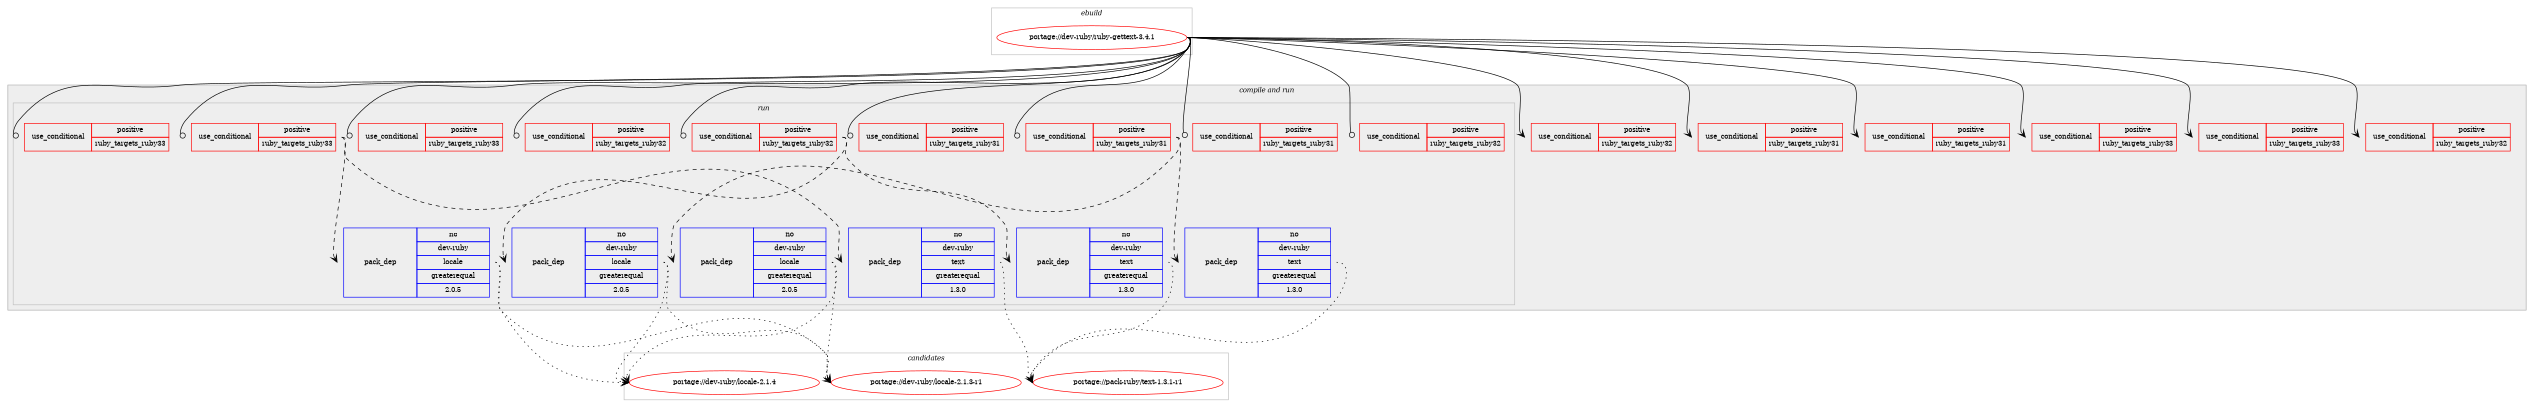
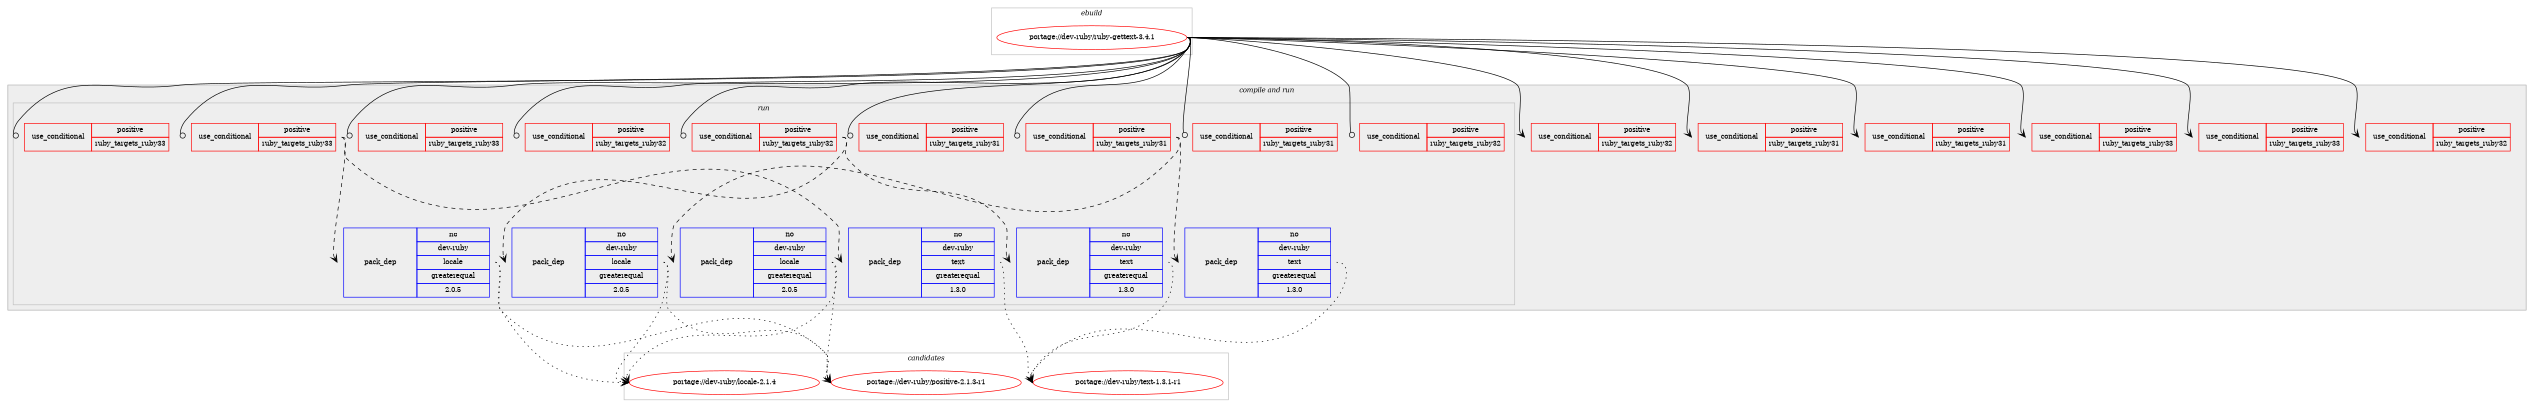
node "portage://dev-ruby/locale-2.1.3-r1": label "portage://dev-ruby/locale-2.1.3-r1" -> "portage://dev-ruby/positive-2.1.3-r1"
node "portage://pack-ruby/text-1.3.1-r1": label "portage://pack-ruby/text-1.3.1-r1" -> "portage://dev-ruby/text-1.3.1-r1"
